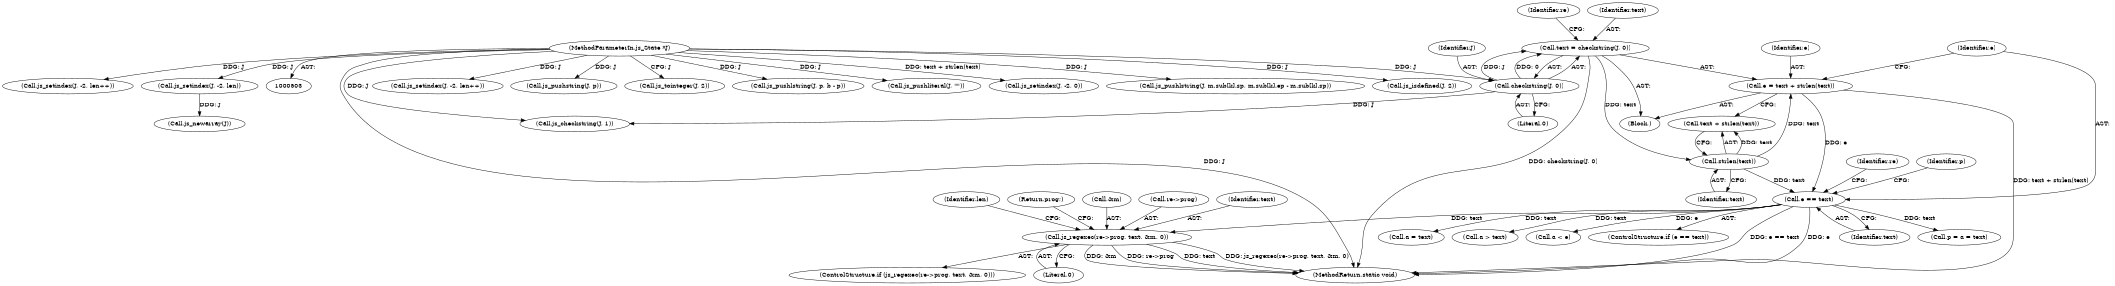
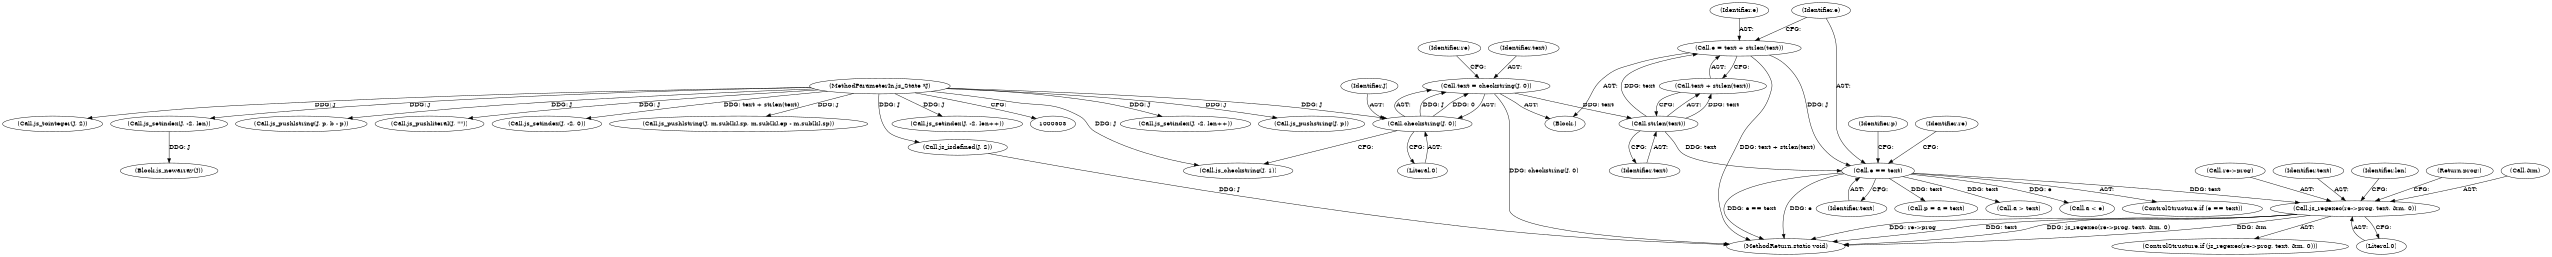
edge "(MethodParameterIn,js_State *J)" -> "1000503": label "AST: " -> "CFG: "
edge "(MethodParameterIn,js_State *J)" -> "(Call,js_tointeger(J, 2))": label "CFG: J" -> "DDG: J"
edge "(Call,text = checkstring(J, 0))" -> "(Call,e = text + strlen(text))": now "(Call,text + strlen(text))" -> "(Call,e = text + strlen(text))"
edge "(Call,checkstring(J, 0))" -> "(Call,js_checkstring(J, 1))": label "DDG: J" -> "CFG: "
node "(Call,js_newarray(J))": label "(Call,js_newarray(J))" -> "(Block,js_newarray(J))"
edge "(Call,e = text + strlen(text))" -> "(Call,e == text)": label "DDG: e" -> "DDG: J"
edge "(MethodParameterIn,js_State *J)" -> "(MethodReturn,static void)": now "(Call,js_isdefined(J, 2))" -> "(MethodReturn,static void)"
node "(Call,a = text)": removed
